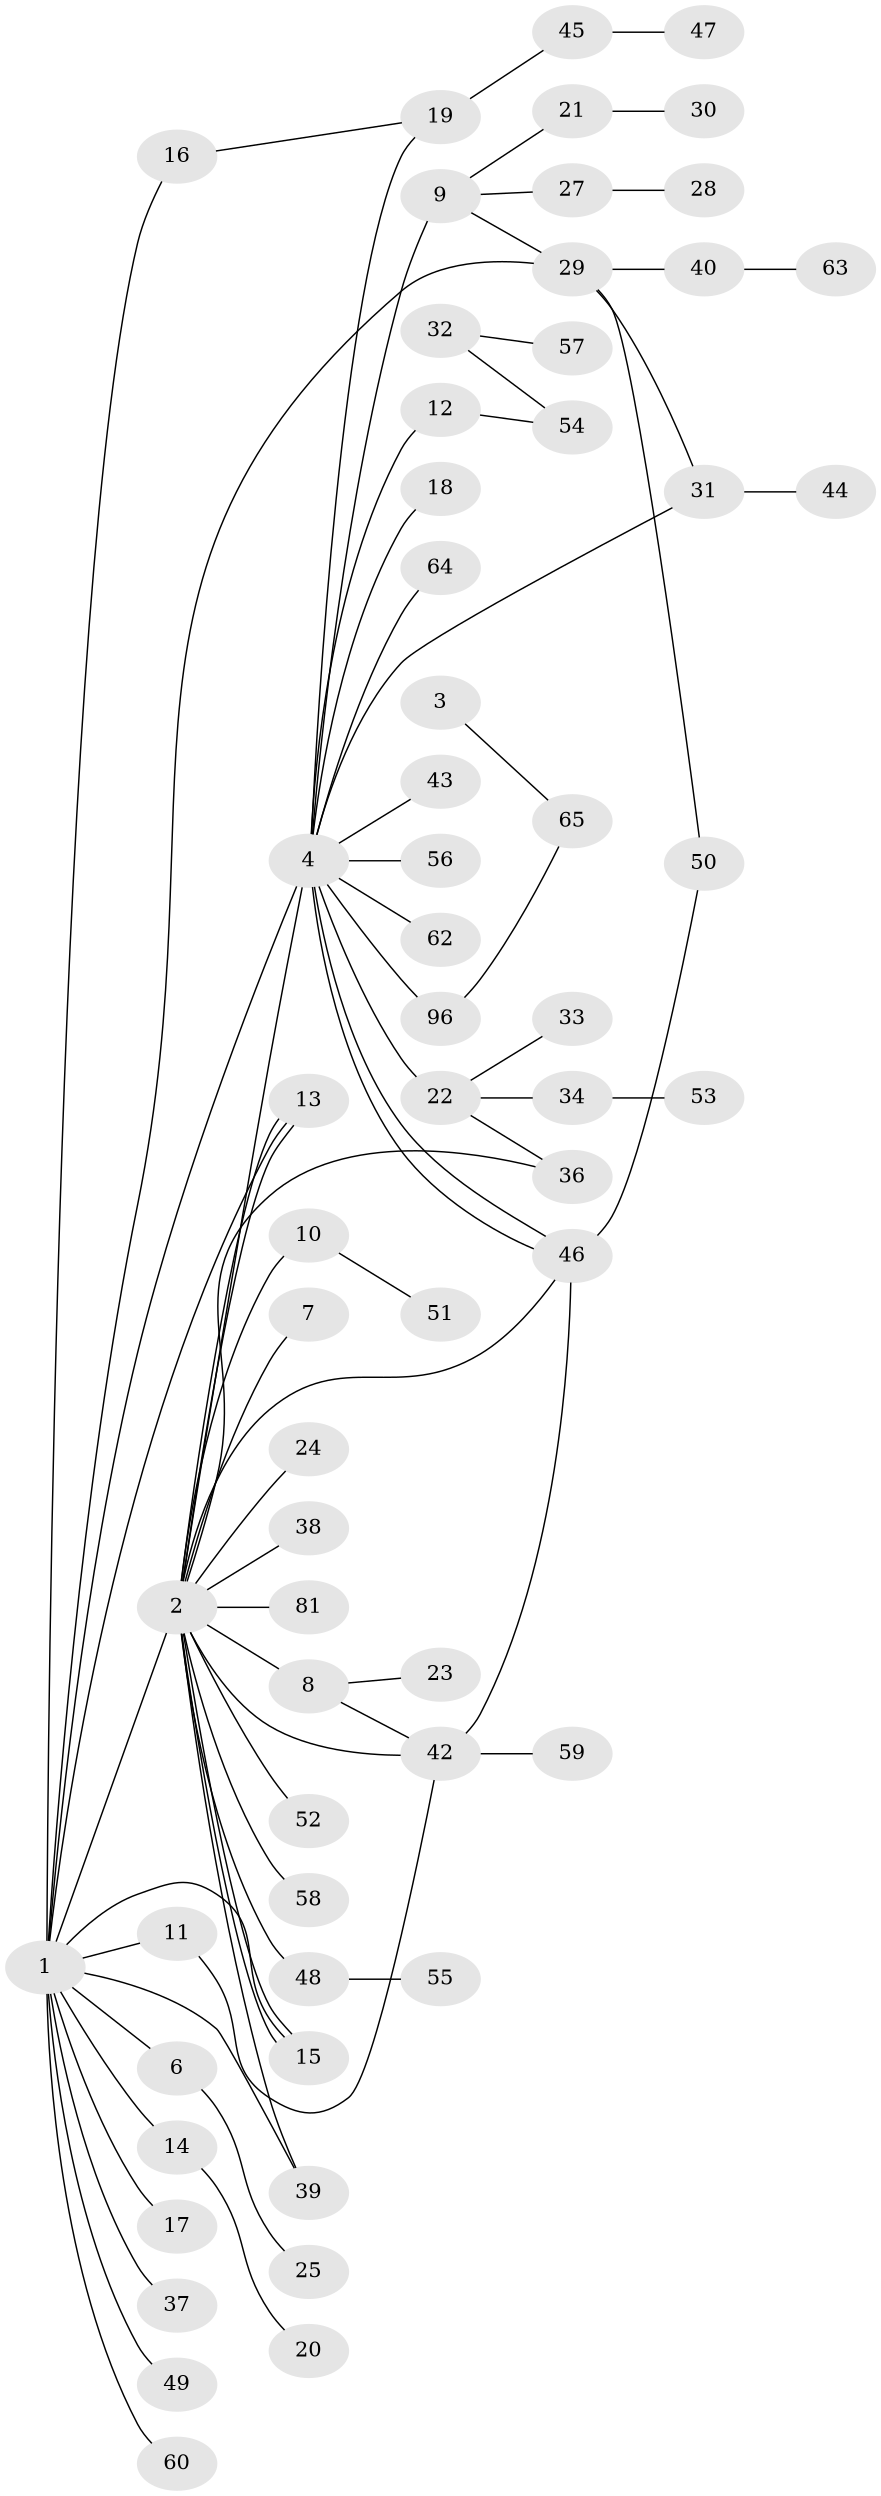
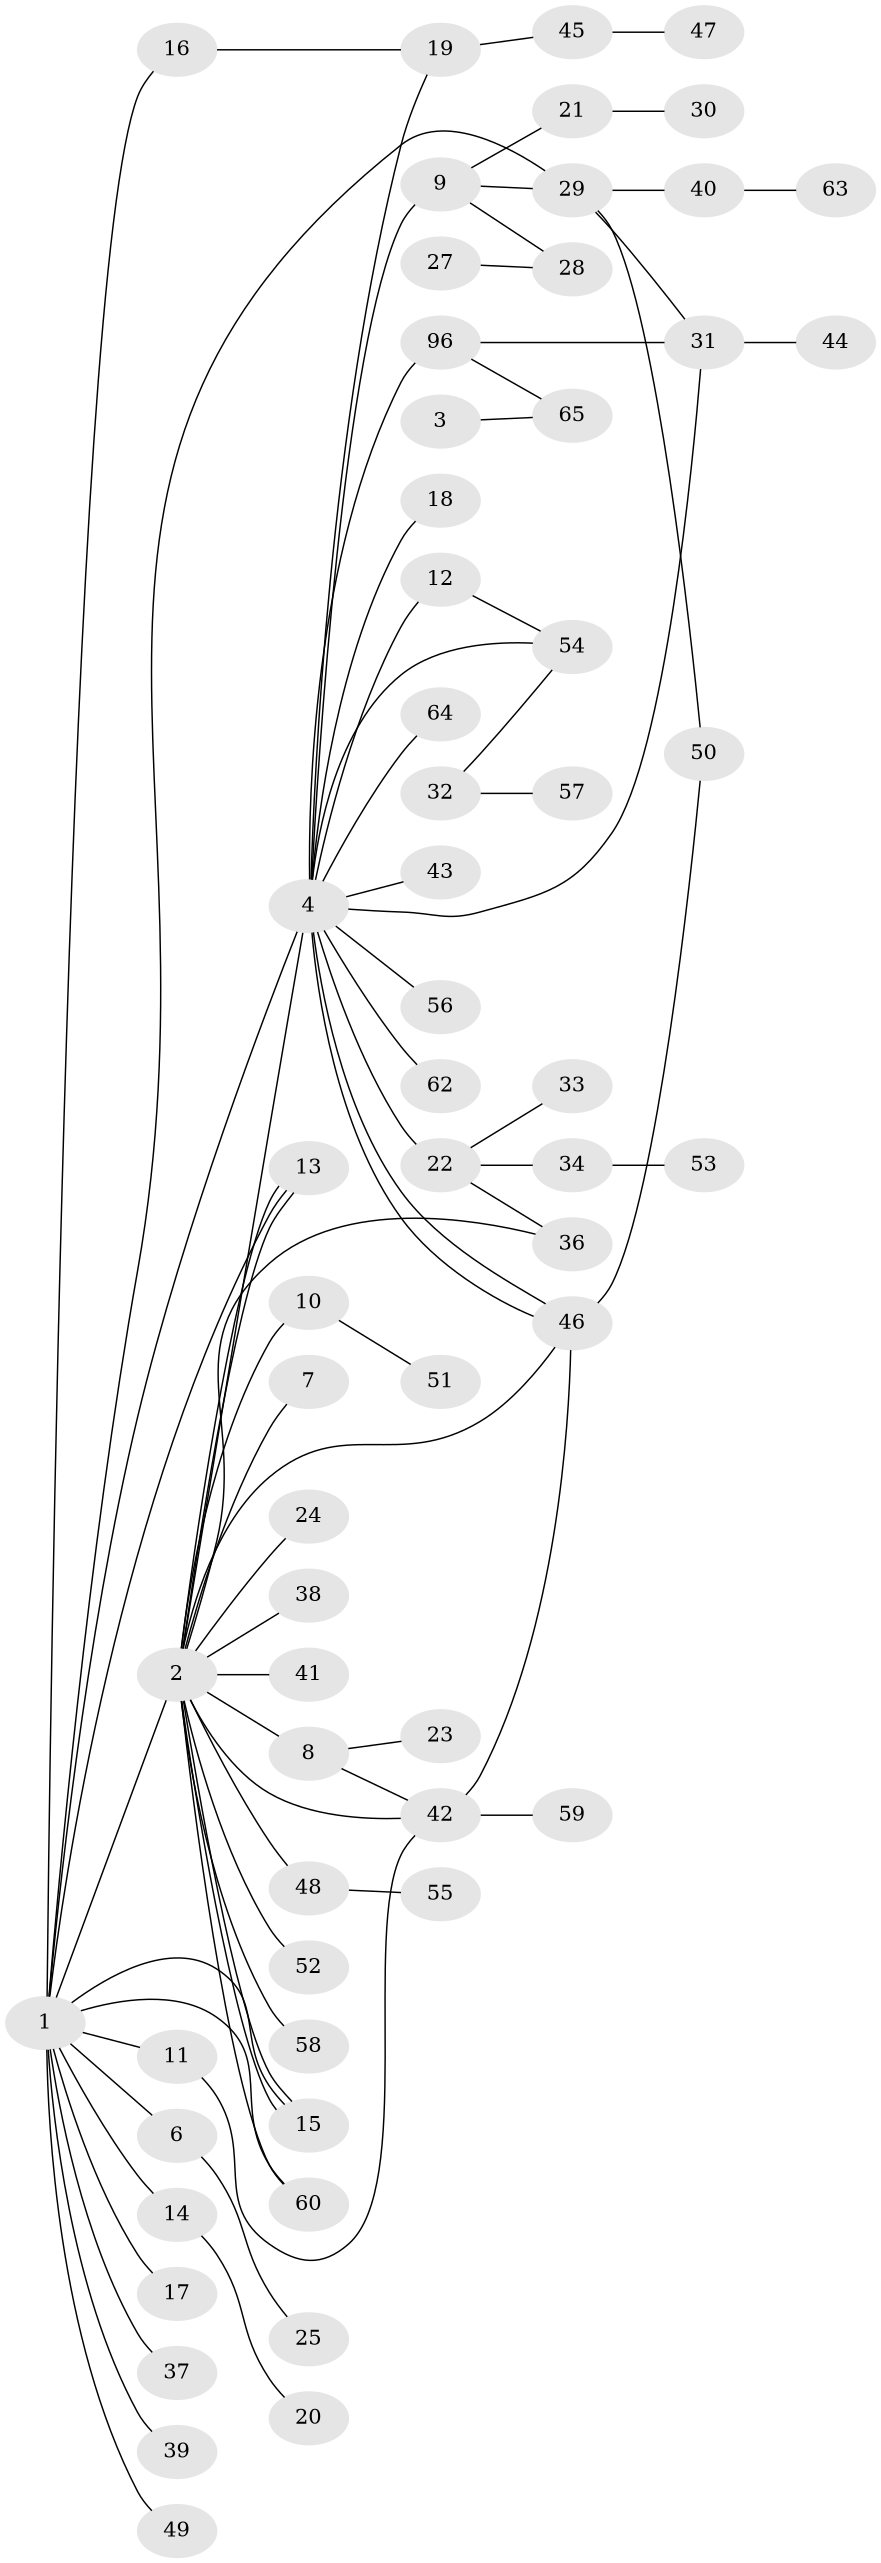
edge "27" -- "9": now "28" -- "9"
edge "96" -- "31": added
edge "54" -- "4": added
node "81": label "81" -> "41"
edge "2" -- "39": now "2" -- "60"
